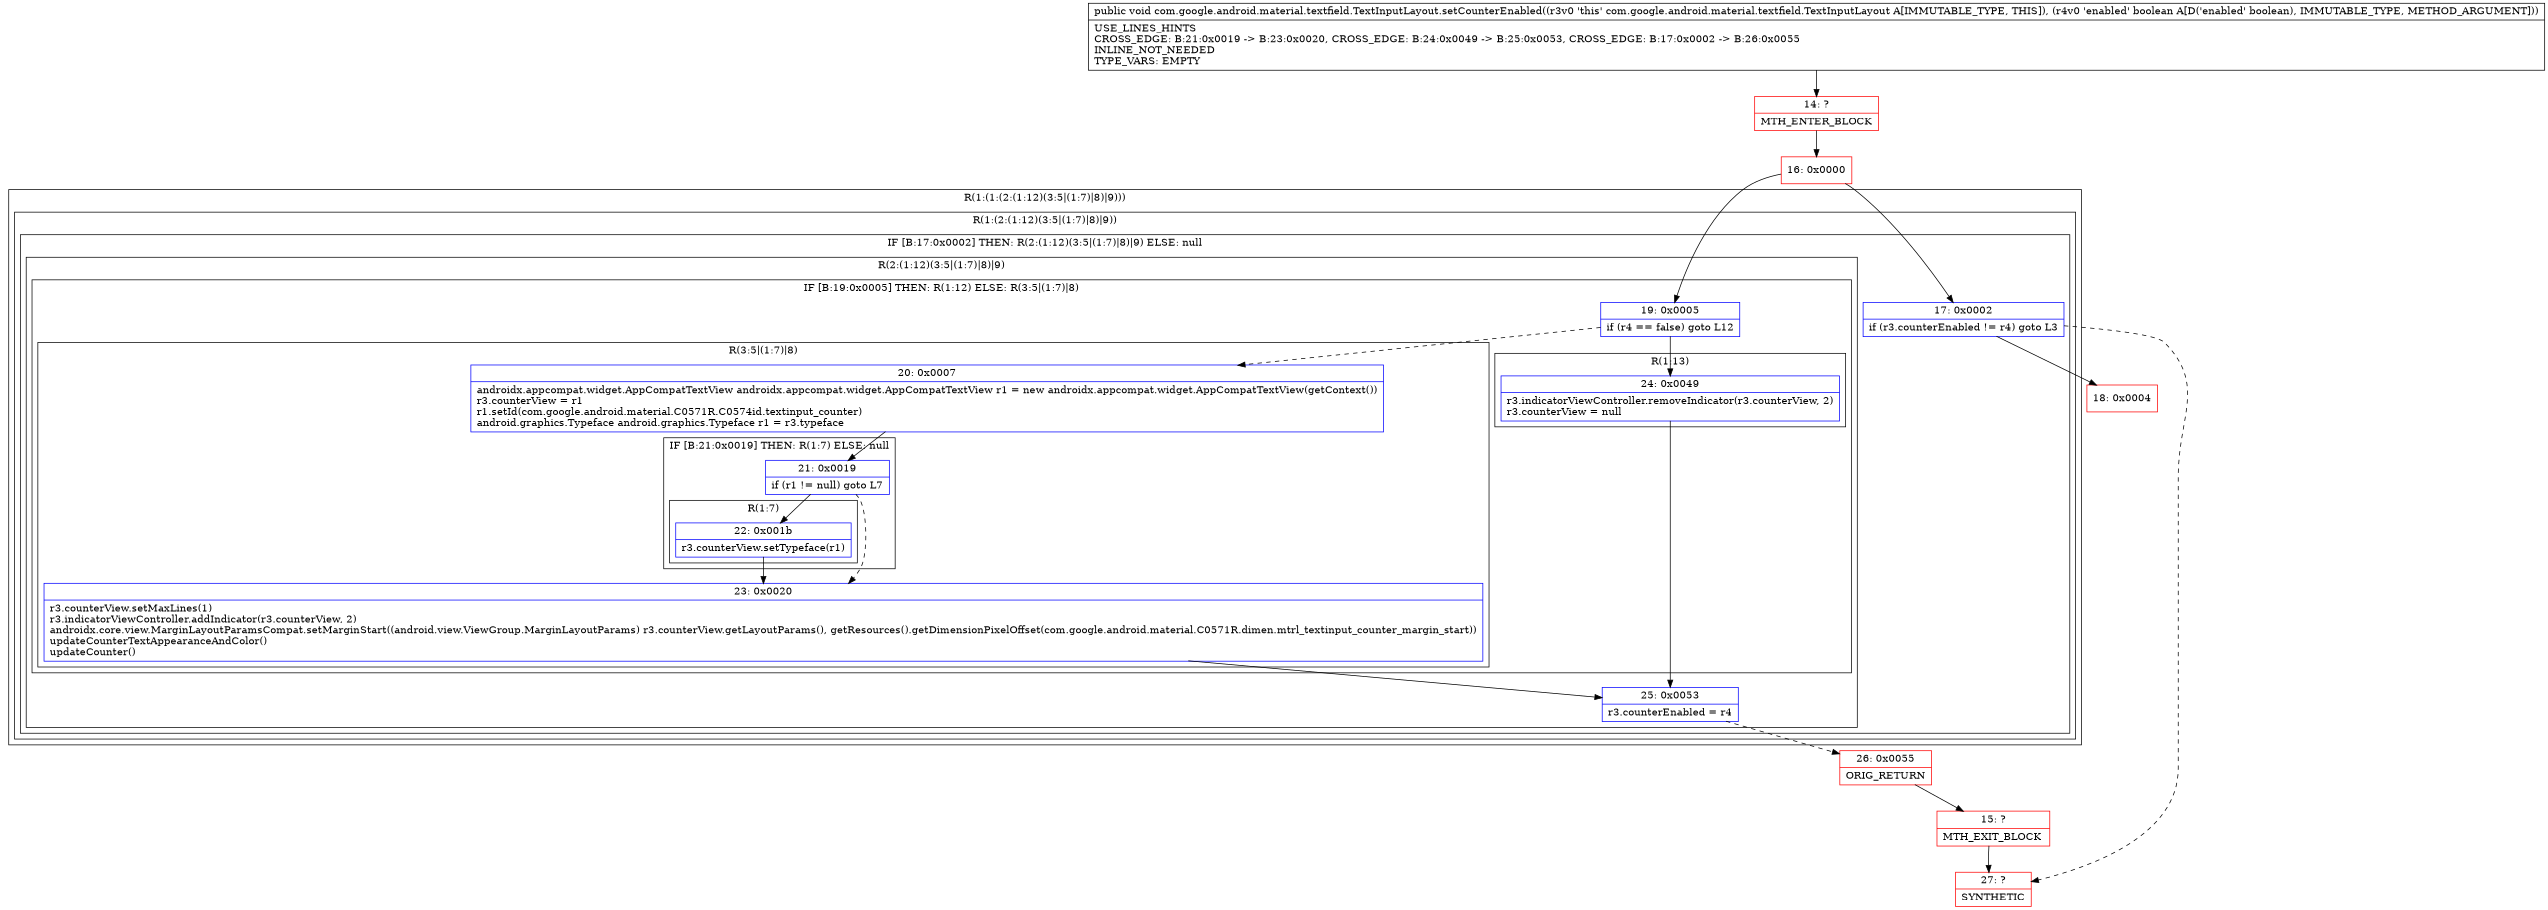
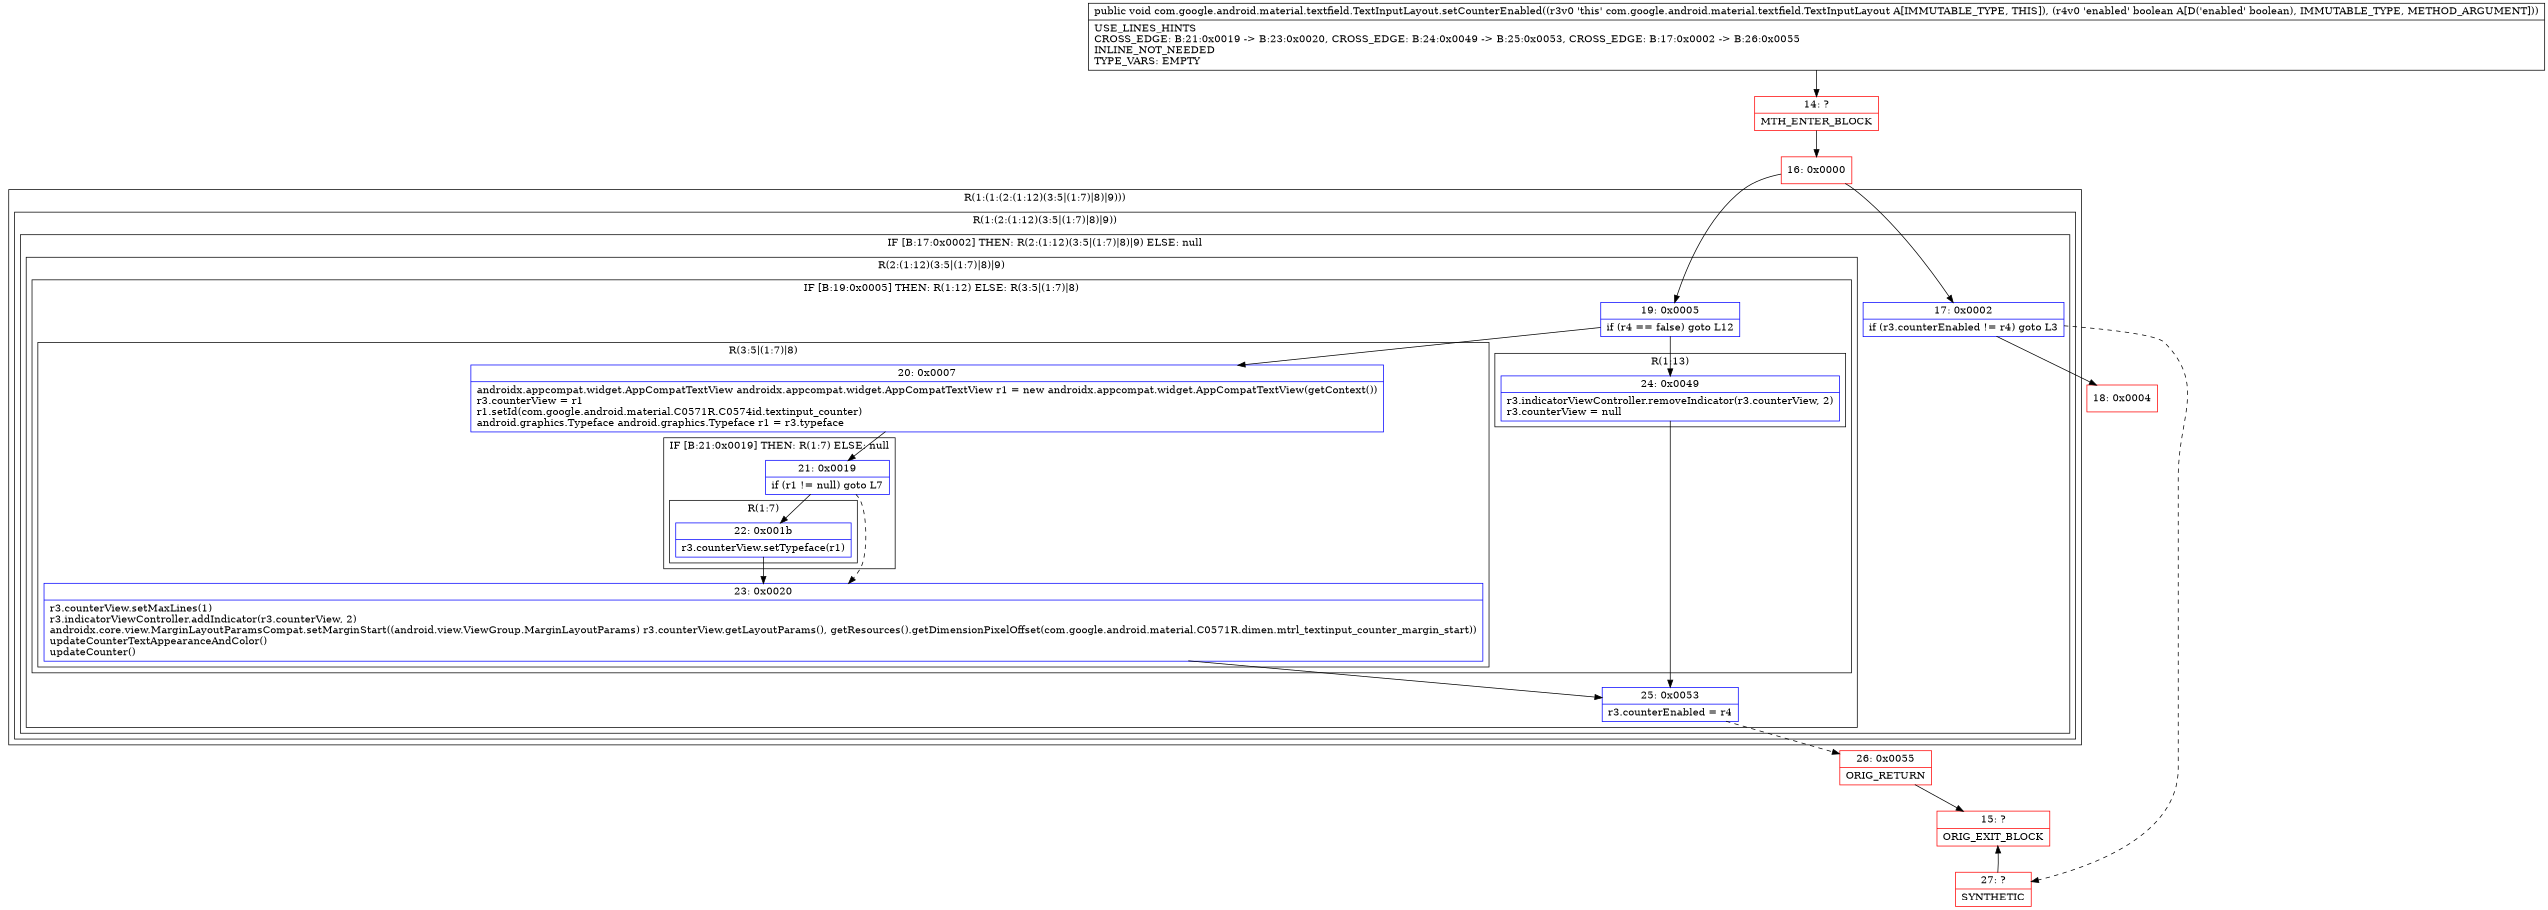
edge "19: 0x0005" -> "20: 0x0007": style dashed -> solid
node "15: ?": text "MTH_EXIT_BLOCK" -> "ORIG_EXIT_BLOCK"
edge "15: ?" -> "27: ?": reversed
